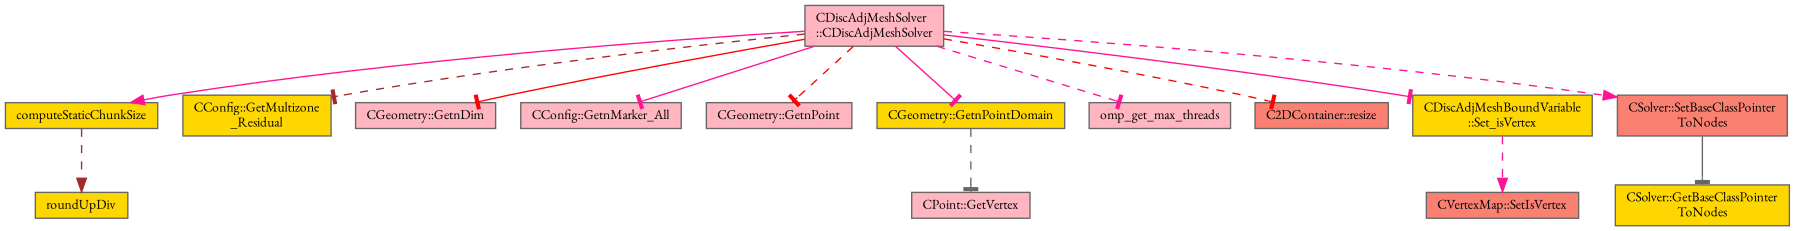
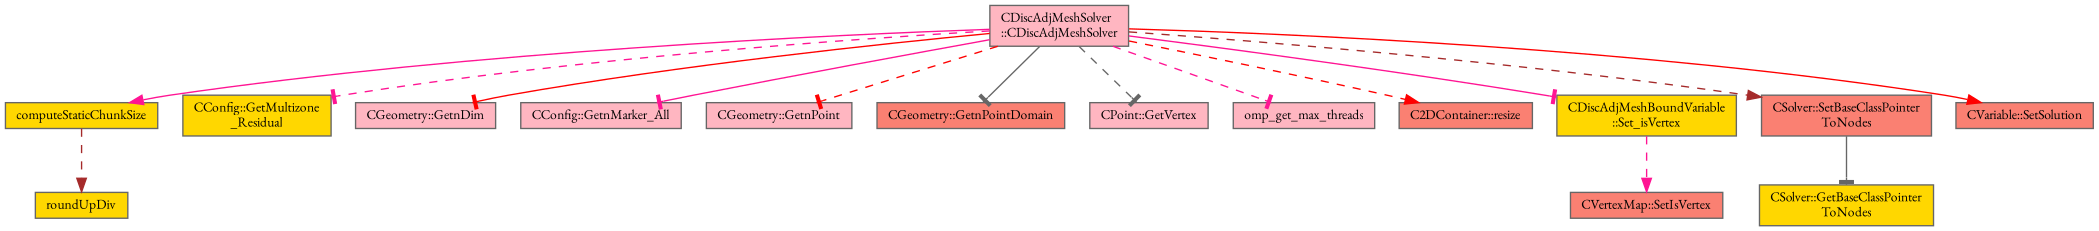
edge "CDiscAdjMeshSolver ::CDiscAdjMeshSolver" -> "CSolver::SetBaseClassPointer ToNodes": color deeppink -> brown
edge "CDiscAdjMeshSolver ::CDiscAdjMeshSolver" -> "CConfig::GetMultizone _Residual": color brown -> deeppink
edge "CDiscAdjMeshSolver ::CDiscAdjMeshSolver" -> "C2DContainer::resize": arrowhead tee -> normal
edge "CDiscAdjMeshSolver ::CDiscAdjMeshSolver" -> "CGeometry::GetnPointDomain": color deeppink -> gray40
node "CGeometry::GetnPointDomain": fillcolor gold -> salmon
node "CVariable::SetSolution": added
edge "CGeometry::GetnPointDomain" -> "CPoint::GetVertex": now "CDiscAdjMeshSolver ::CDiscAdjMeshSolver" -> "CPoint::GetVertex"
